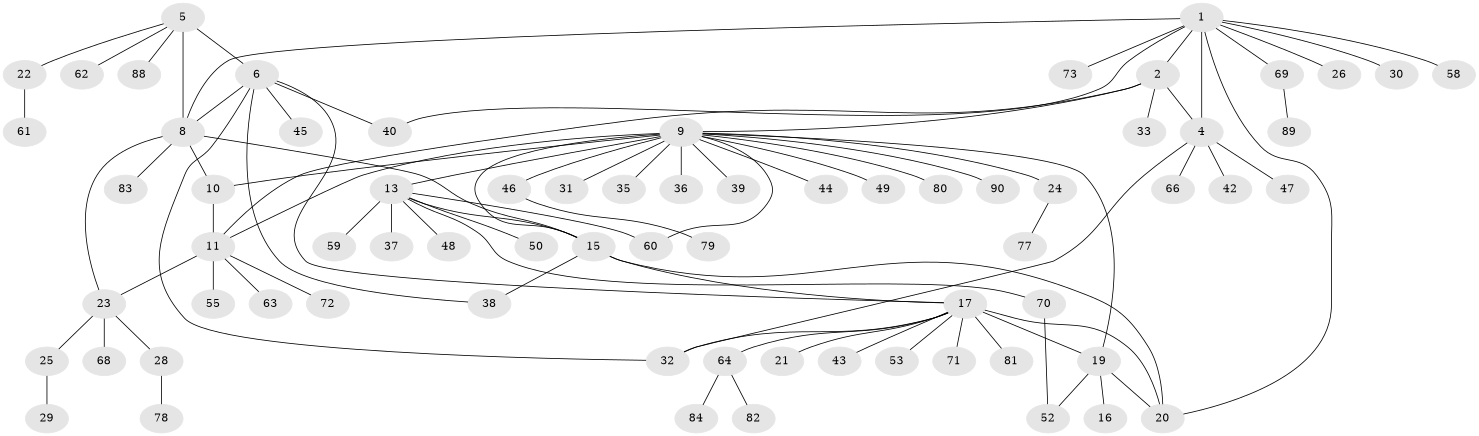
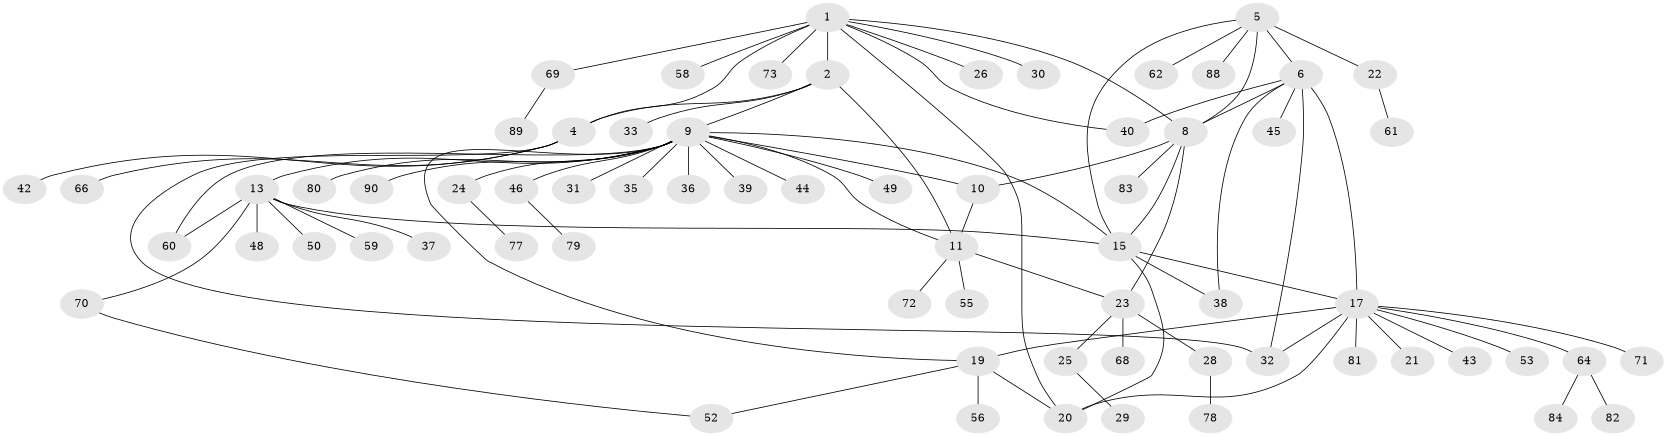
edge "5" -- "15": added
node "47": removed
node "63": removed
node "16": label "16" -> "56"
